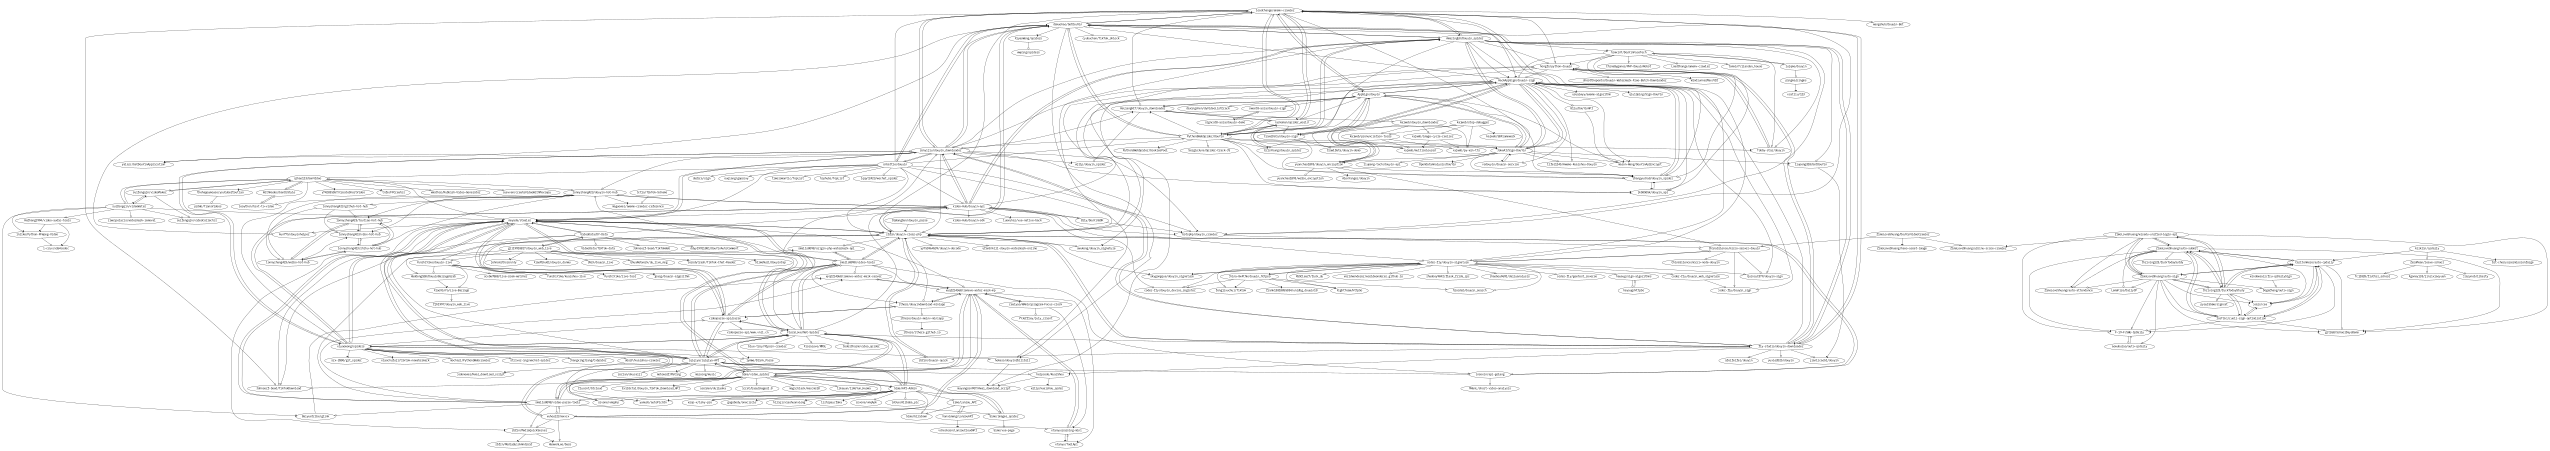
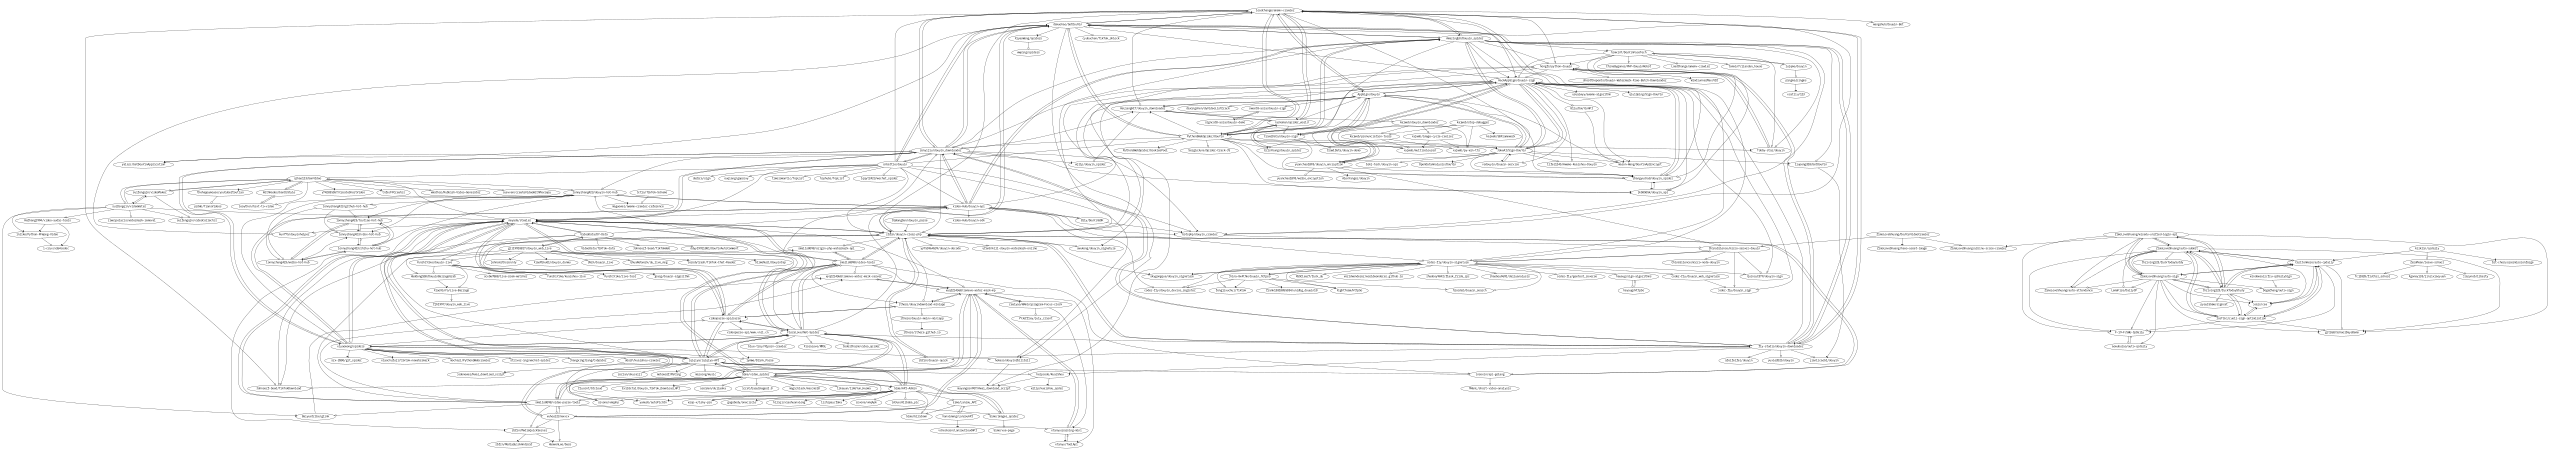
node "liupeng-tech/douyin-api": label "liupeng-tech/douyin-api" -> "bzkj-tech/douyin-api"
node "luoxuhai/vue-native-back": removed
edge "VideoData/DY-Data" -> "VideoData/TiKTok-data": reversed
